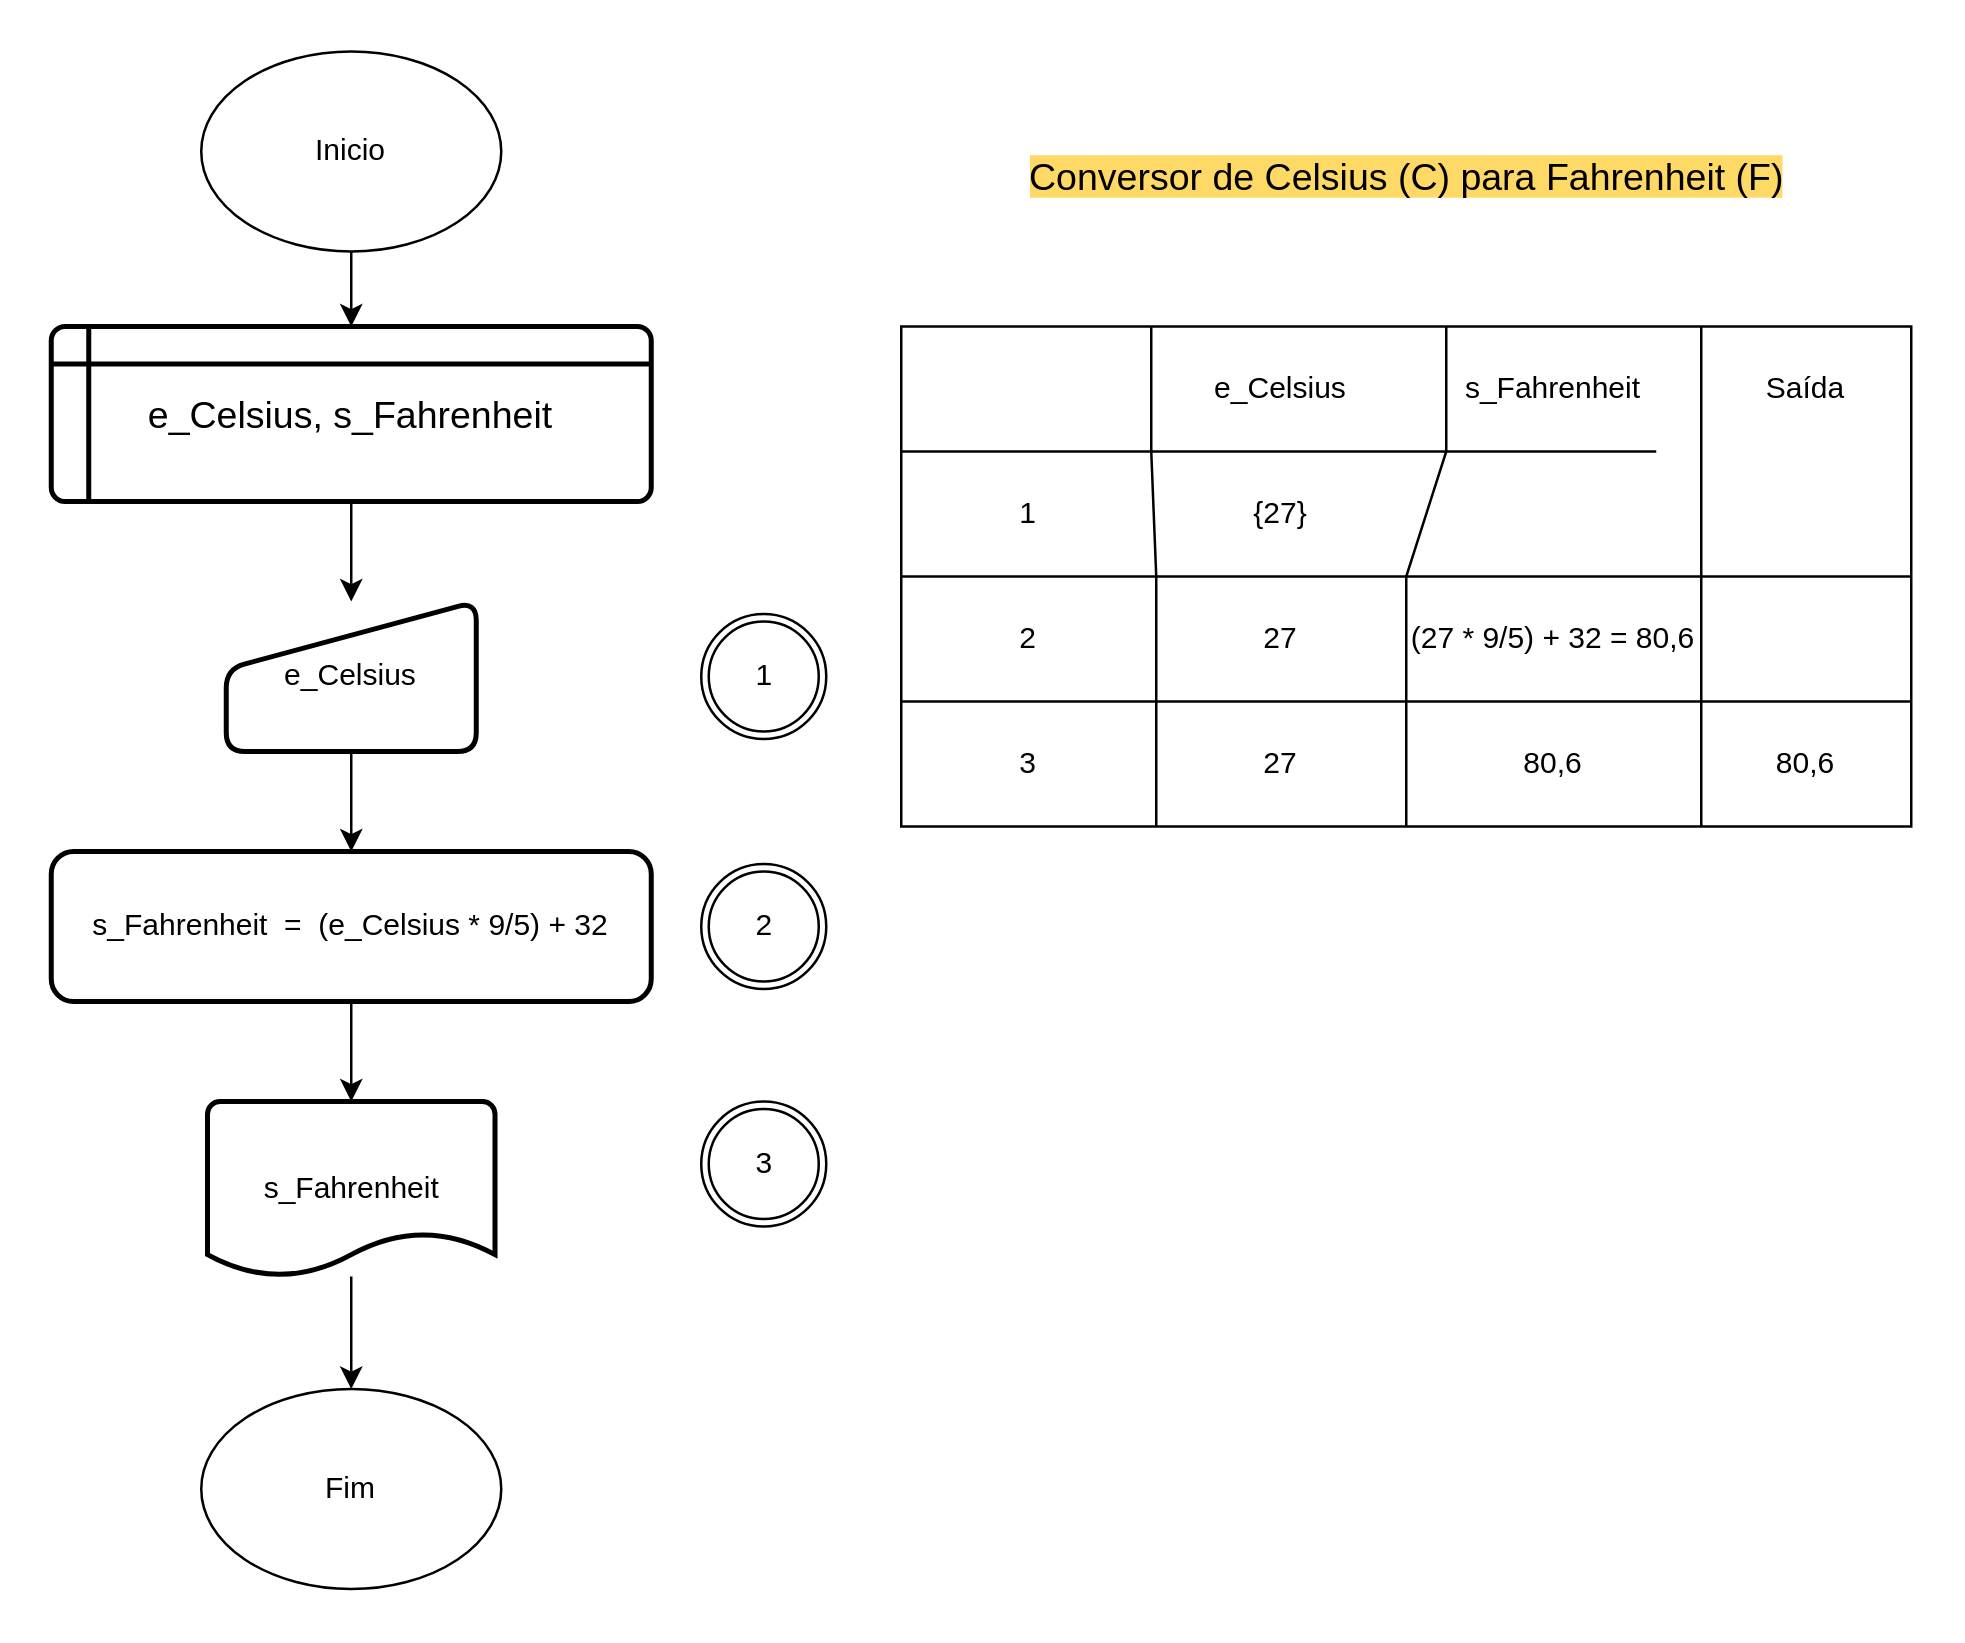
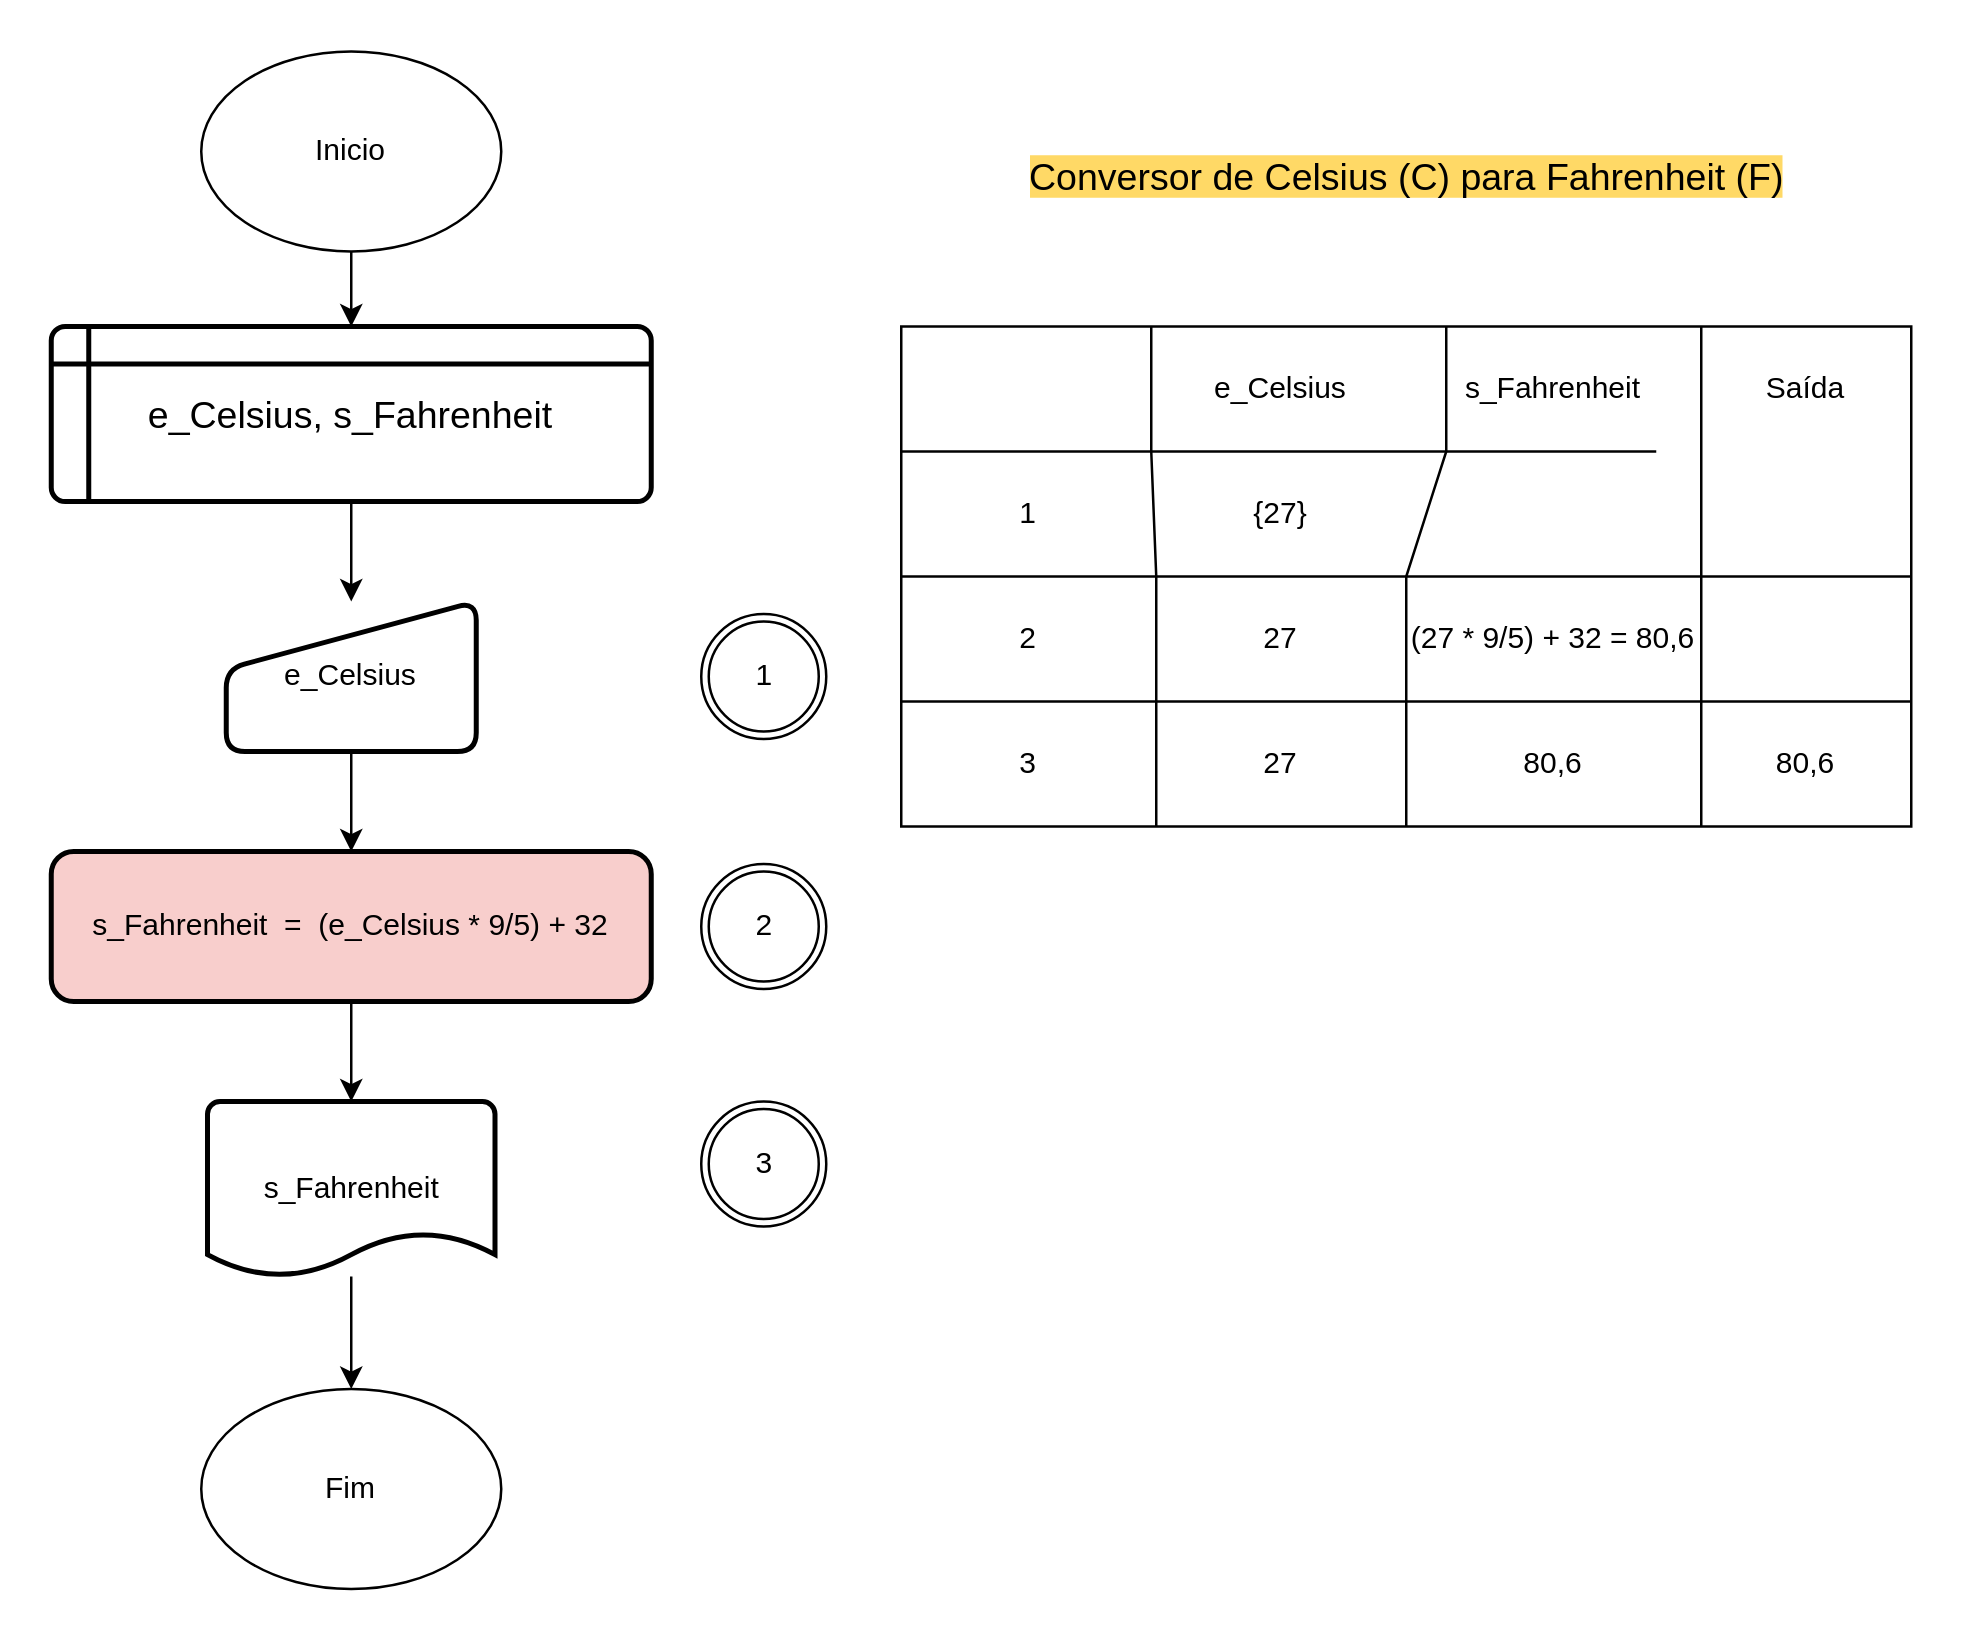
node "s_Fahrenheit = (e_Celsius * 9/5) + 32": fillcolor #ffffff -> #f8cecc
